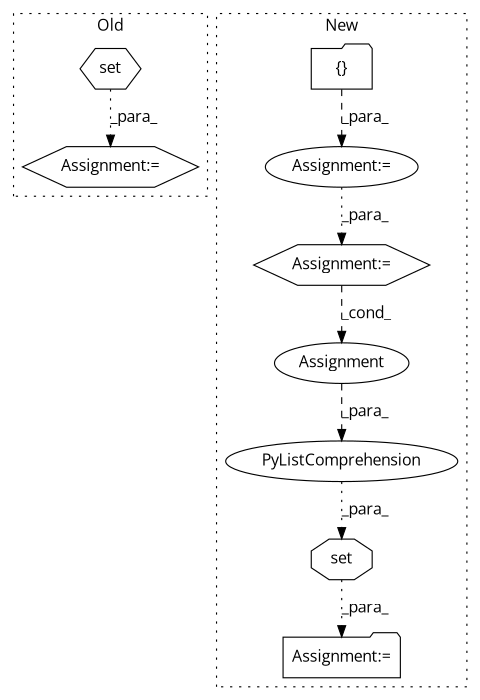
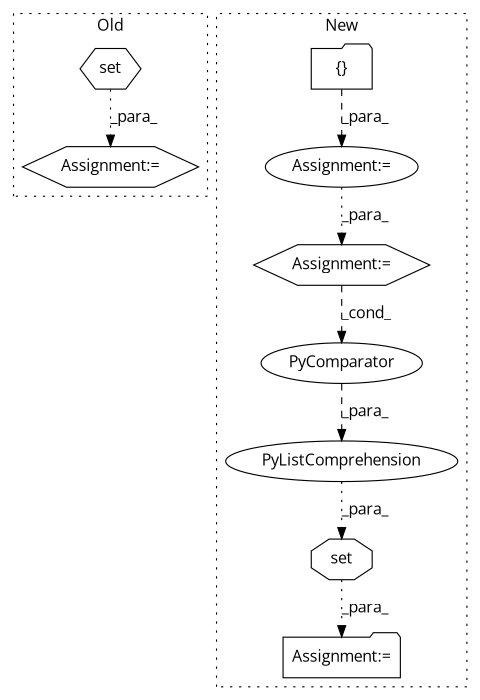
node "Assignment": label "Assignment" -> "PyComparator"
